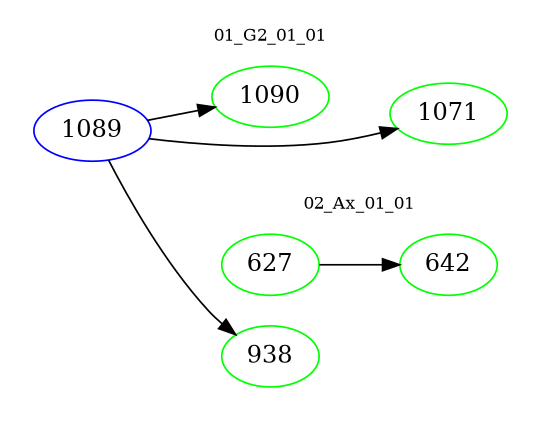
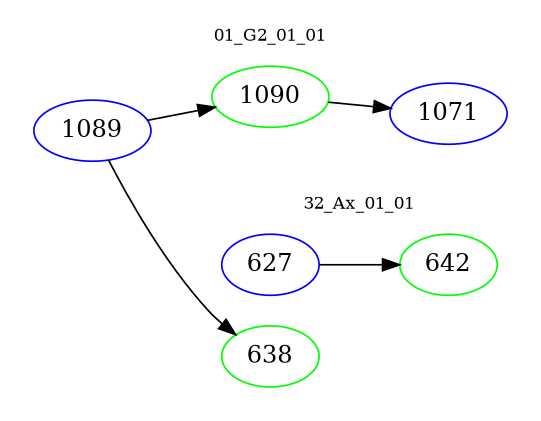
node "1071": color green -> blue
edge "1089" -> "1071": now "1090" -> "1071"
cluster "02_Ax_01_01": label "02_Ax_01_01" -> "32_Ax_01_01"
node "627": color green -> blue
node "938": label "938" -> "638"
